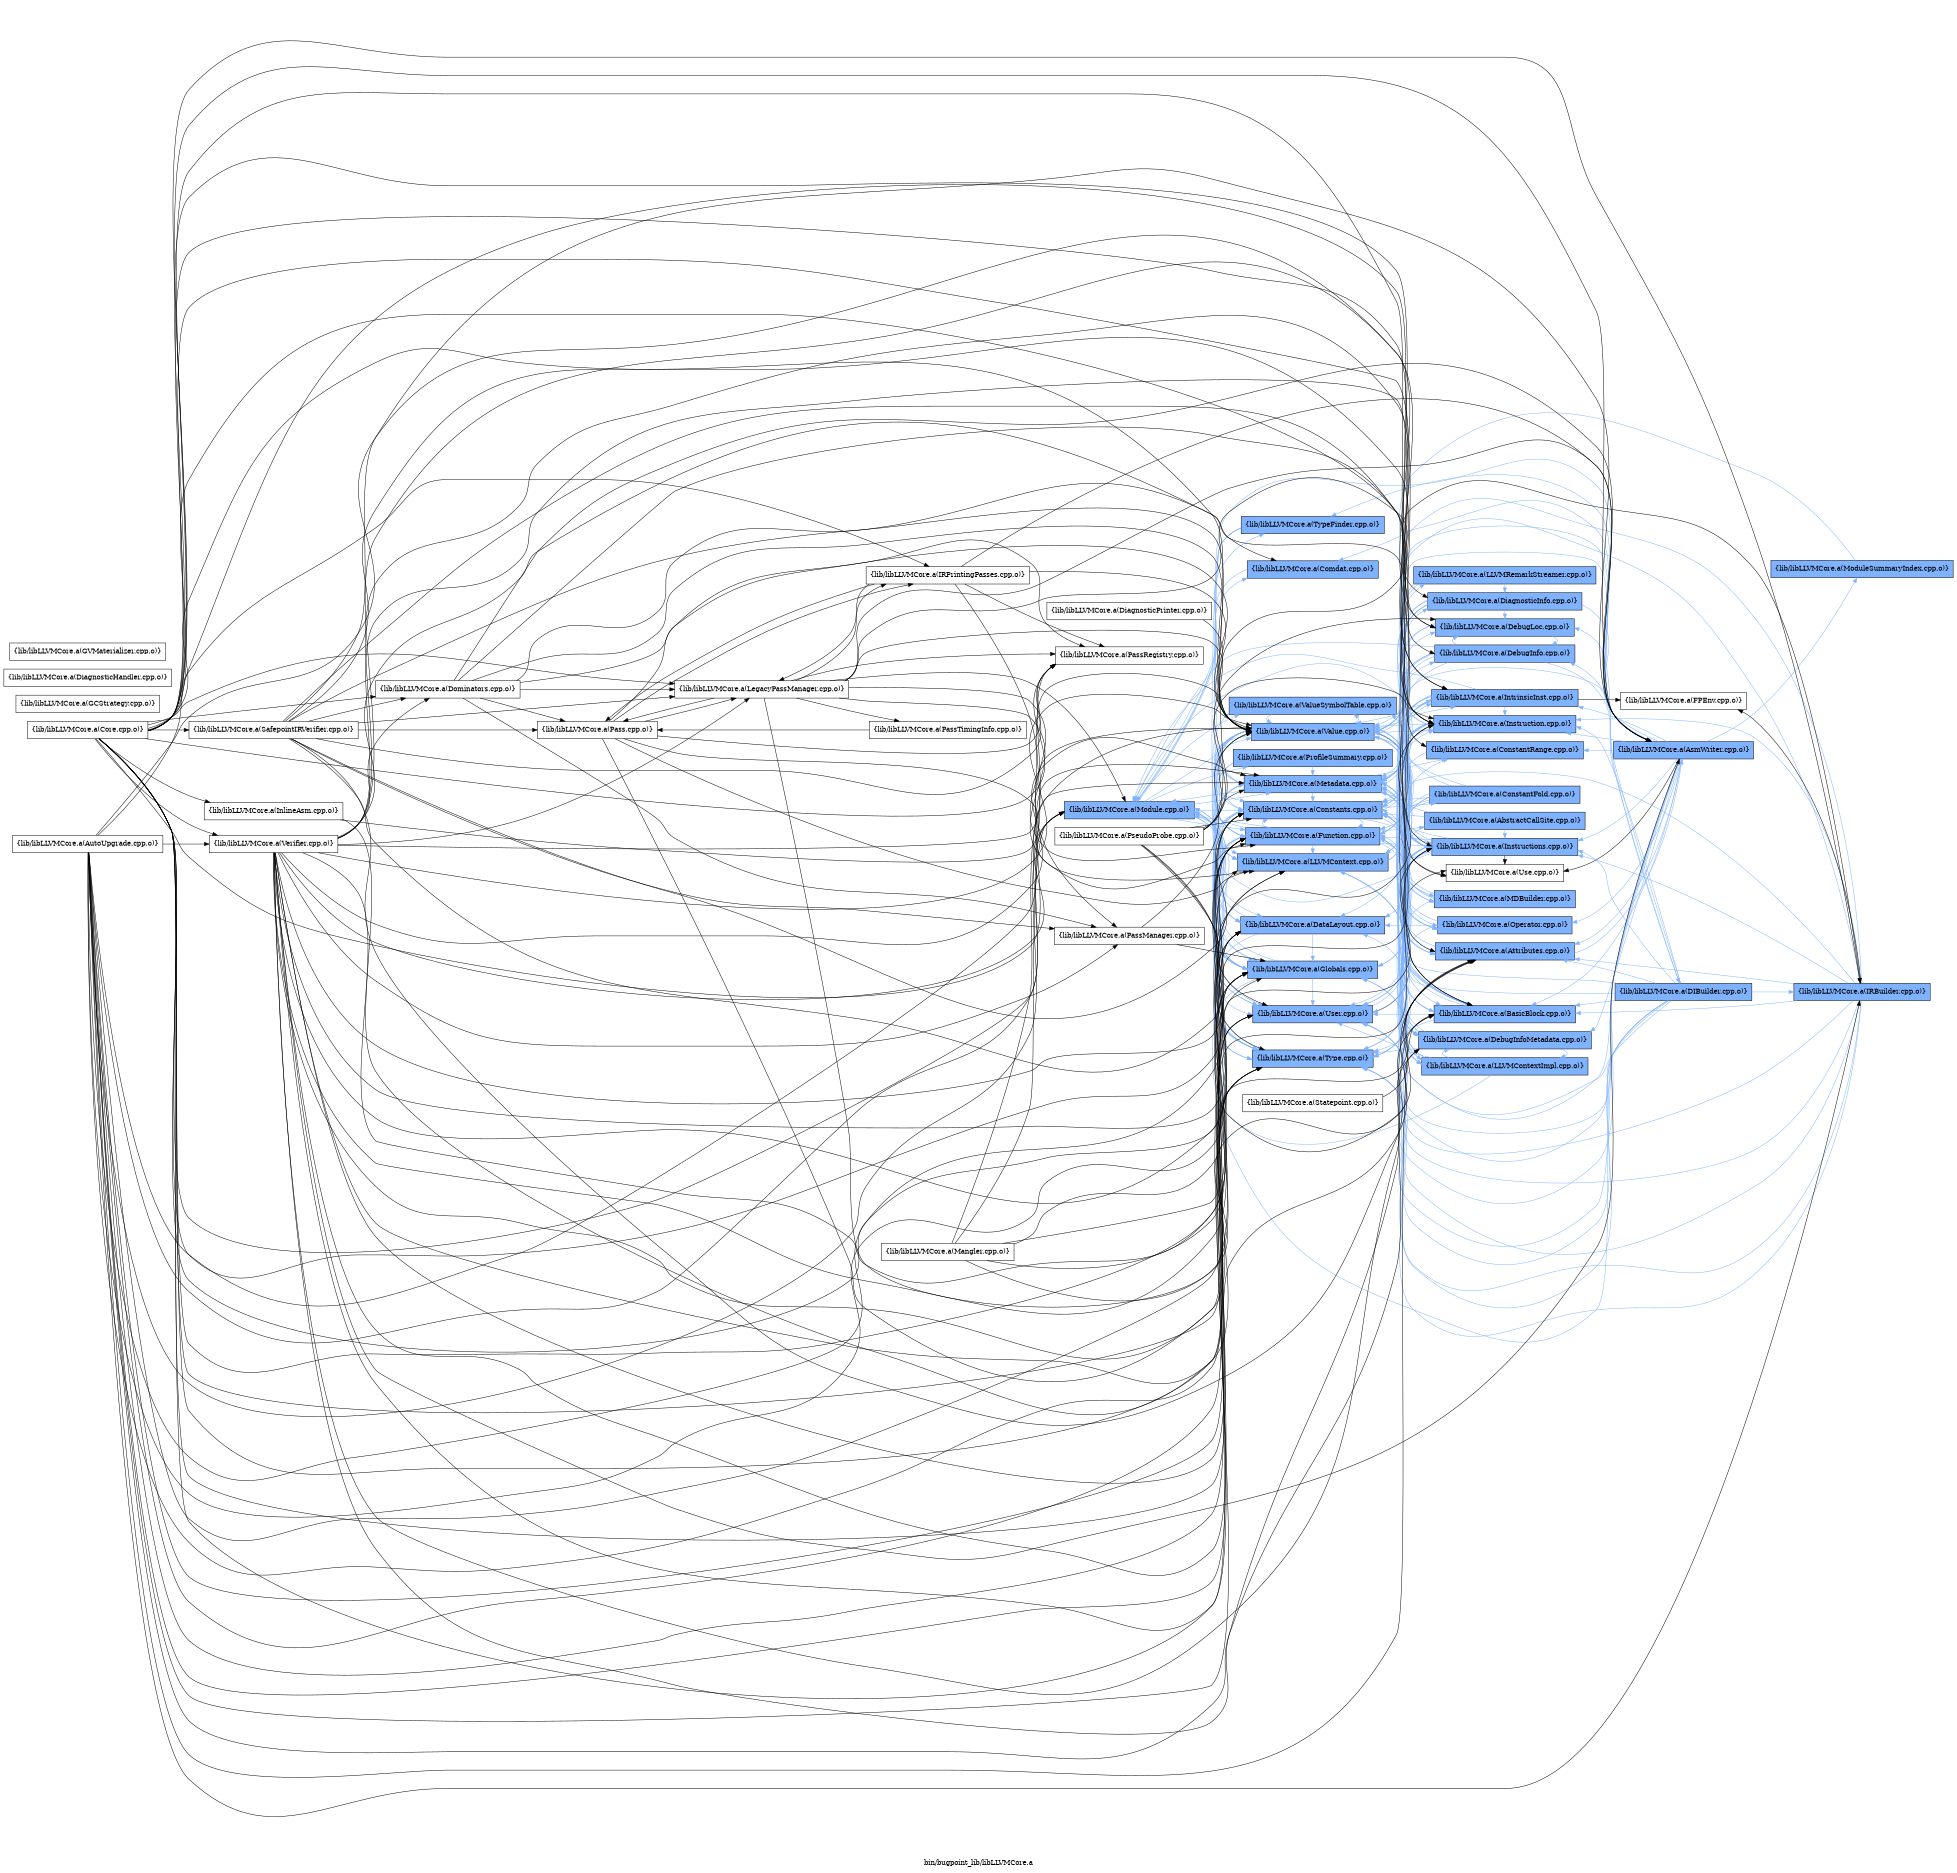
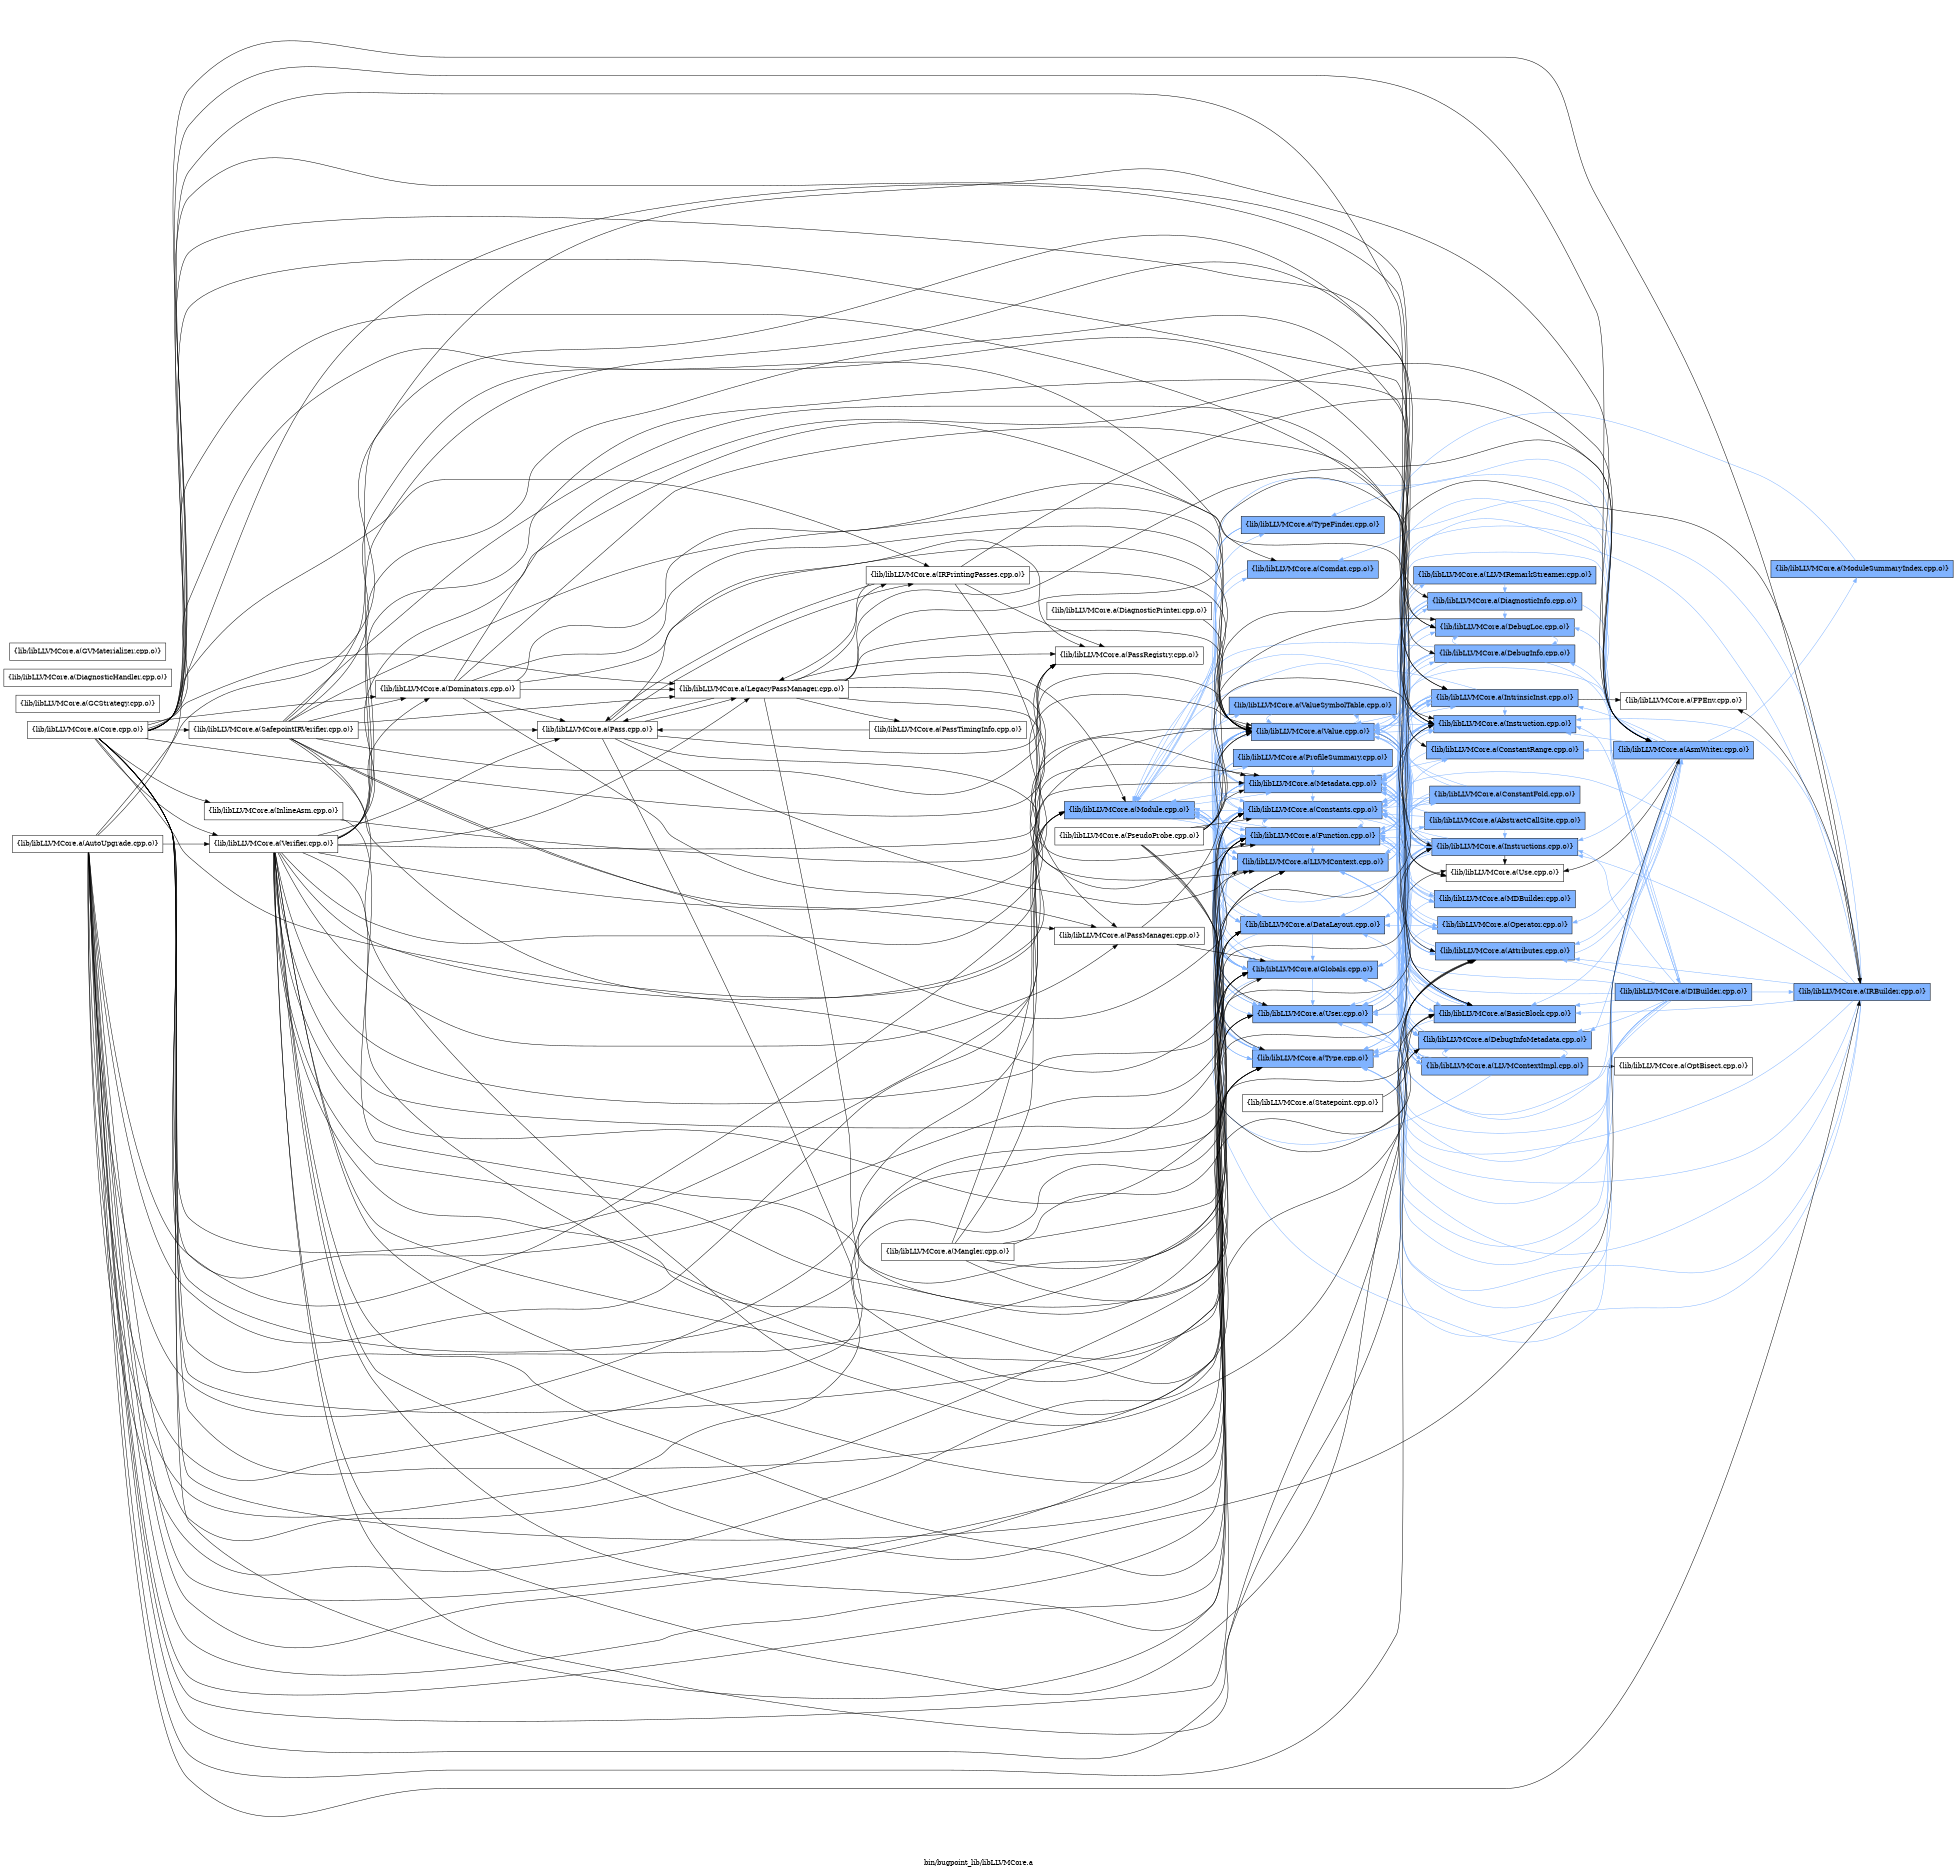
edge "{lib/libLLVMCore.a(Module.cpp.o)}" -> "{lib/libLLVMCore.a(Value.cpp.o)}": removed
edge "{lib/libLLVMCore.a(Verifier.cpp.o)}" -> "{lib/libLLVMCore.a(Pass.cpp.o)}": added
edge "{lib/libLLVMCore.a(DIBuilder.cpp.o)}" -> "{lib/libLLVMCore.a(DebugInfoMetadata.cpp.o)}": added
node "{lib/libLLVMCore.a(OptBisect.cpp.o)}": added
